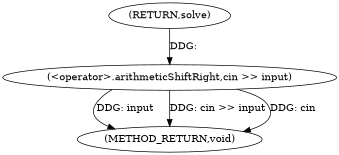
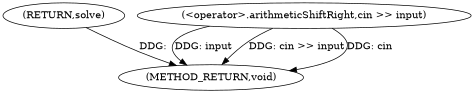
edge "(RETURN,solve)" -> "(<operator>.arithmeticShiftRight,cin >> input)": now "(RETURN,solve)" -> "(METHOD_RETURN,void)"
